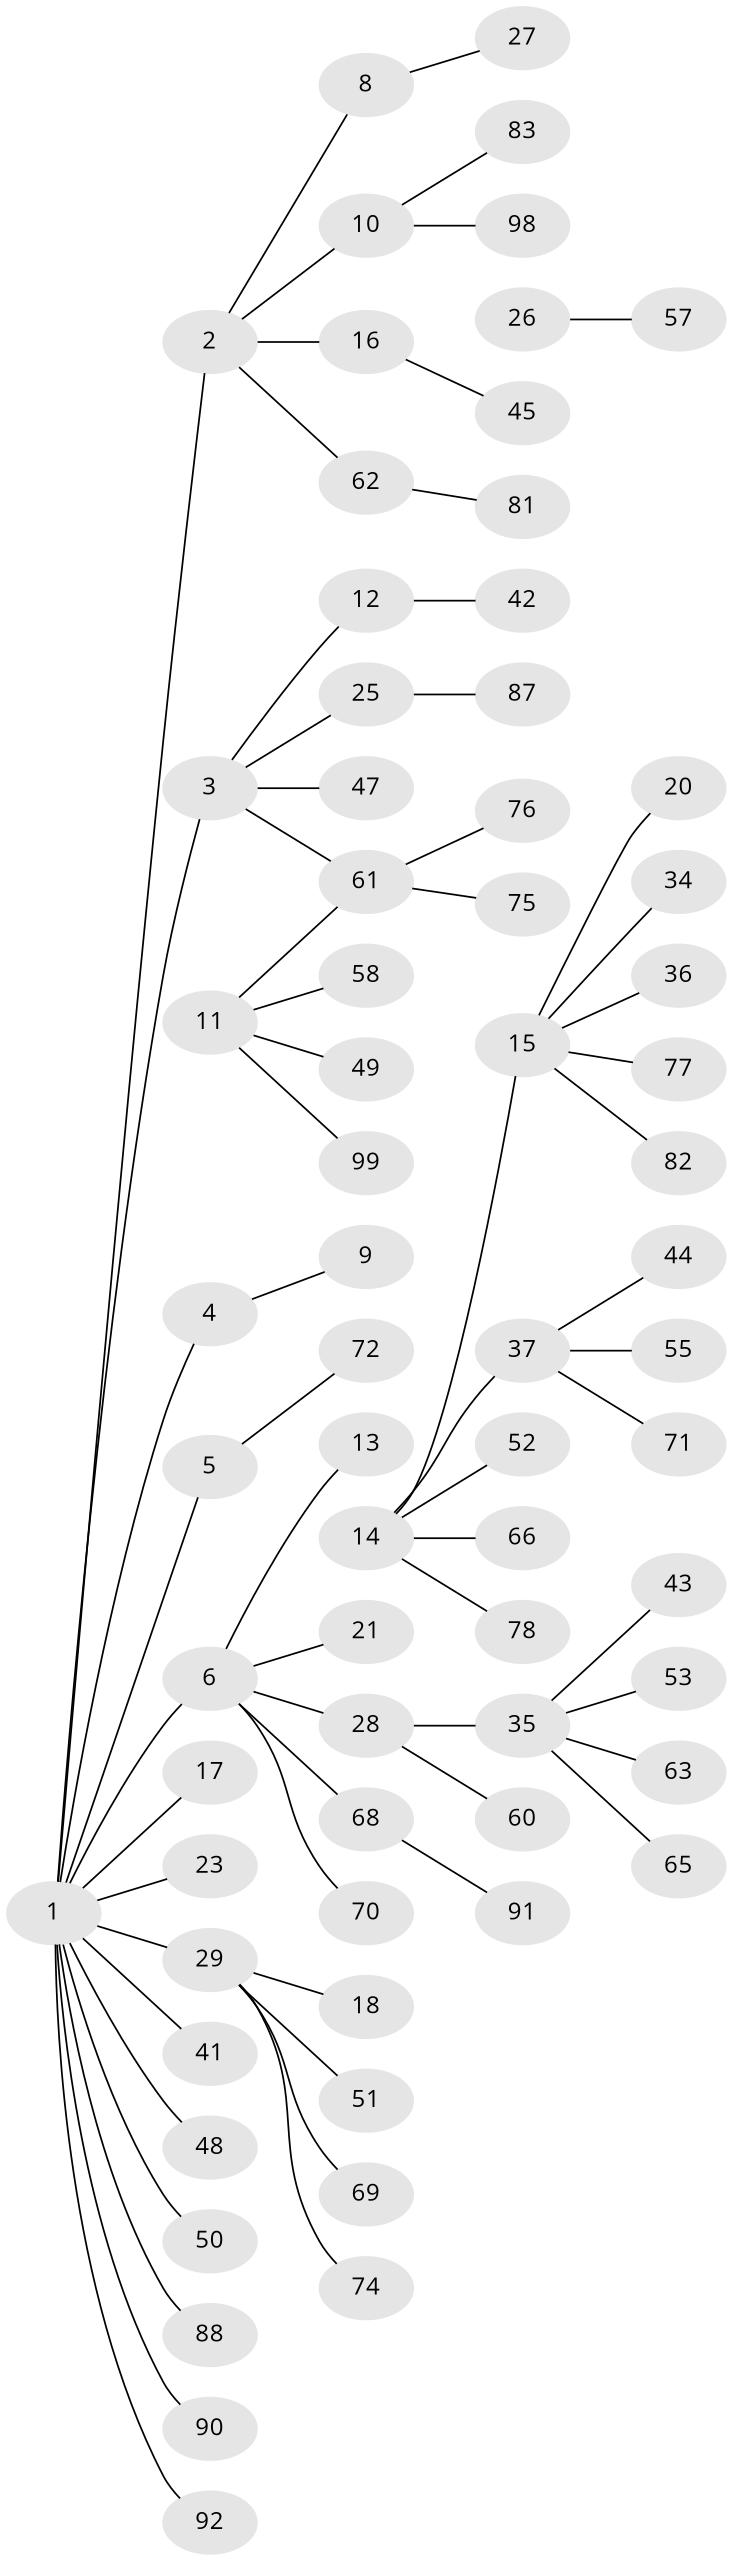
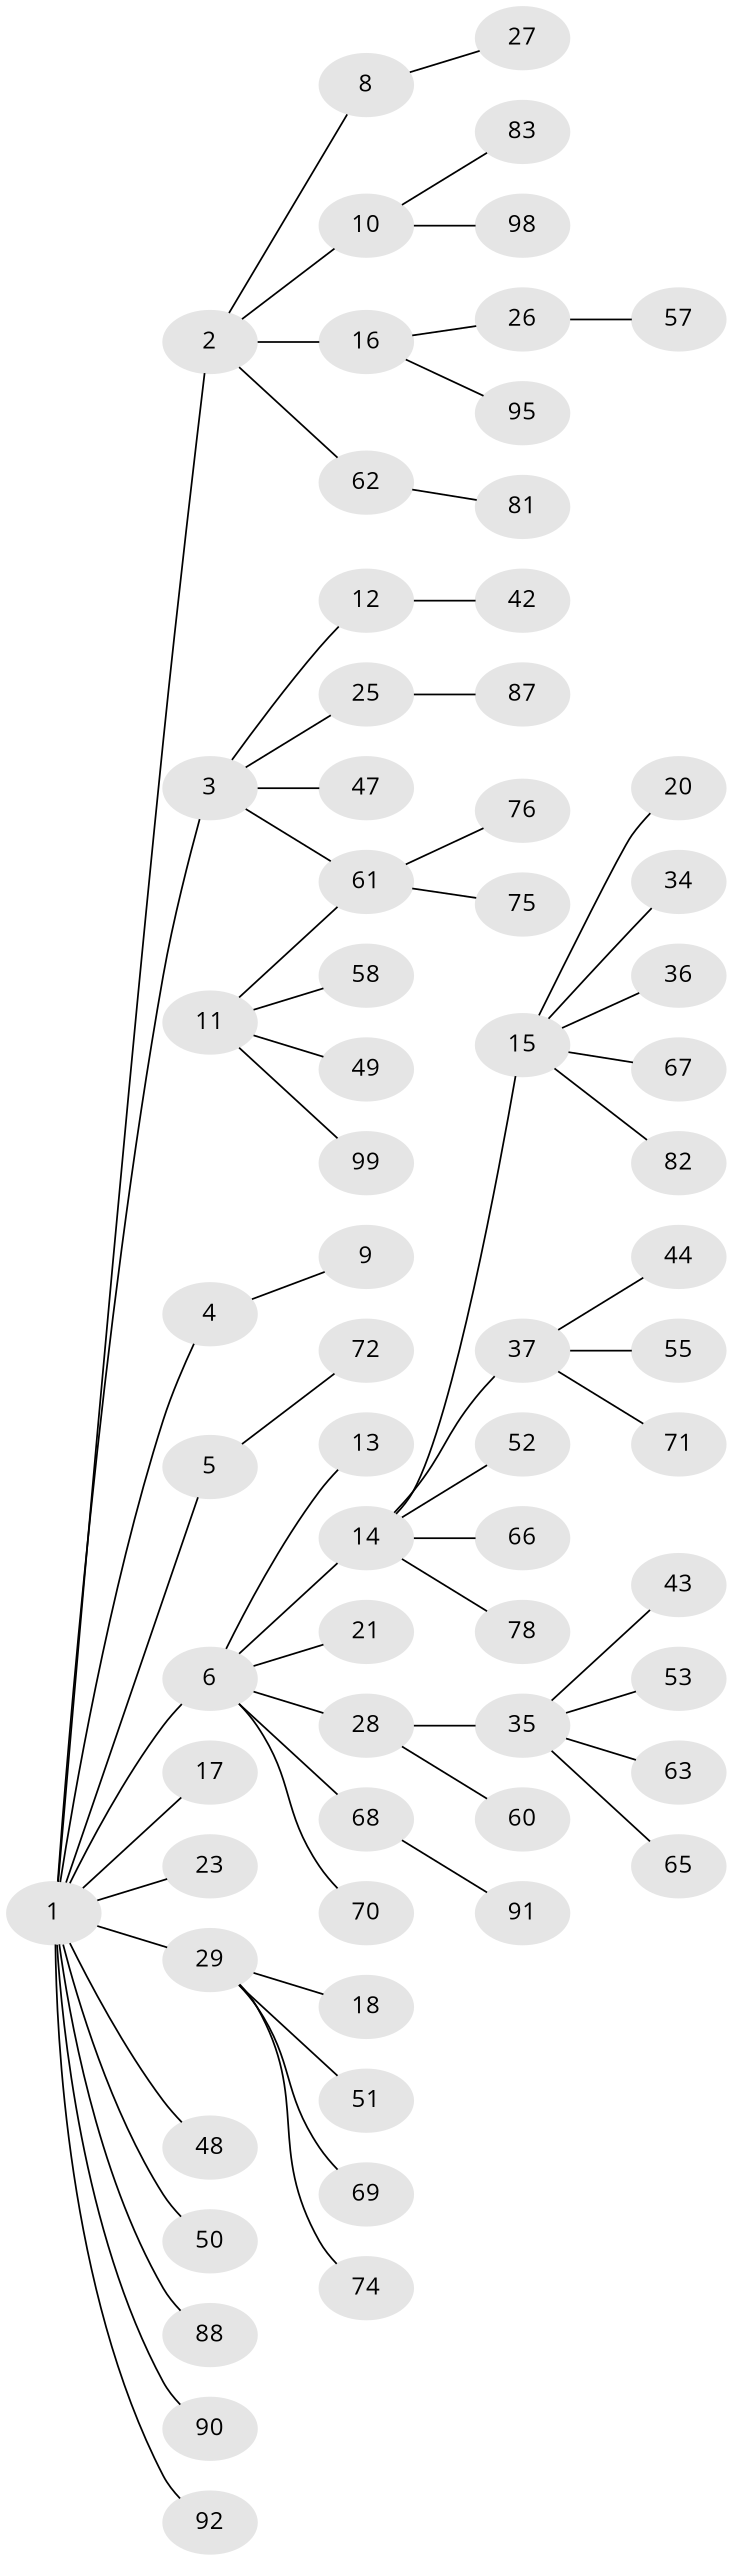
edge "26" -- "16": added
node "45": label "45" -> "95"
node "77": label "77" -> "67"
edge "14" -- "6": added
node "41": removed
